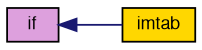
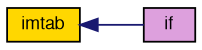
edge "imtab" -> "if": reversed
